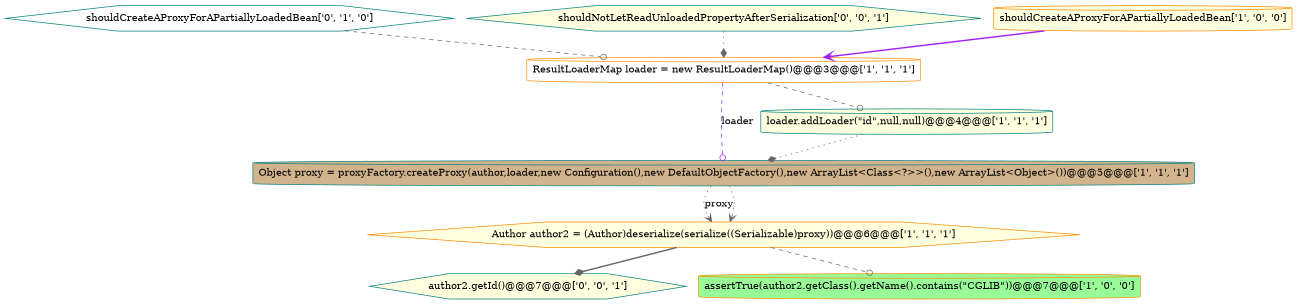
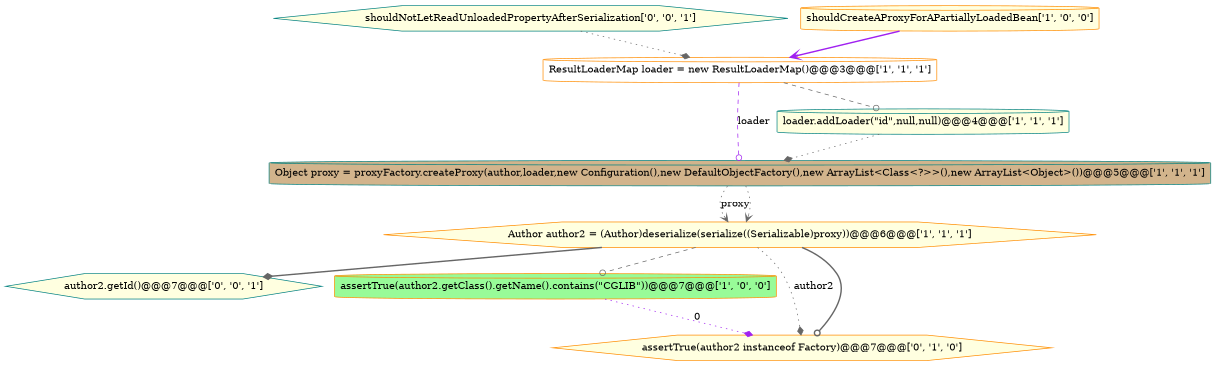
node "shouldCreateAProxyForAPartiallyLoadedBean['0', '1', '0']": removed
node "assertTrue(author2 instanceof Factory)@@@7@@@['0', '1', '0']": added
